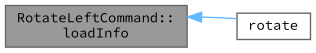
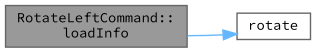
edge "rotate" -> "RotateLeftCommand:: loadInfo": reversed
